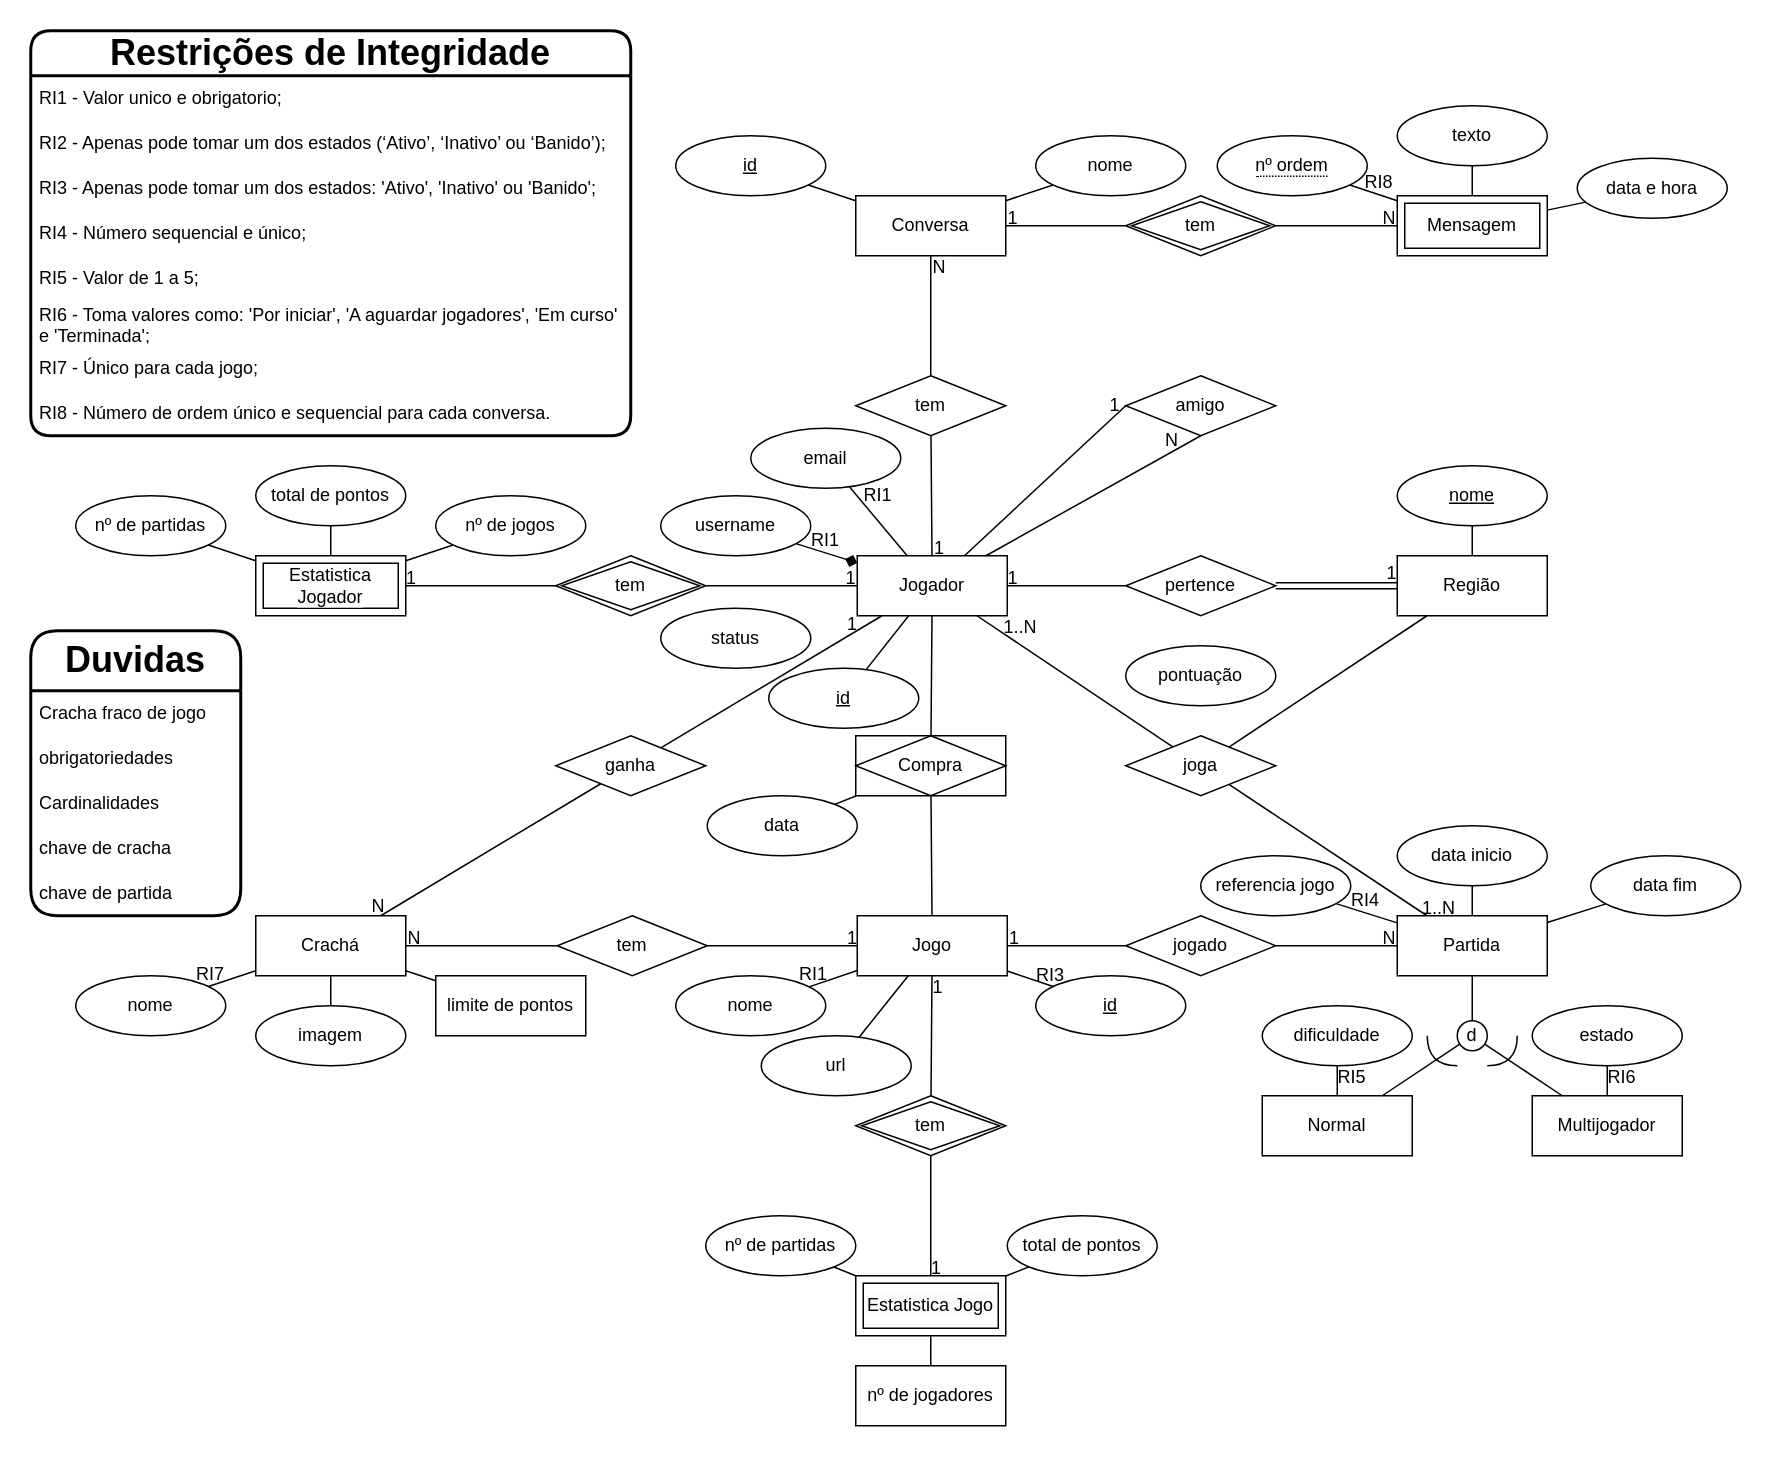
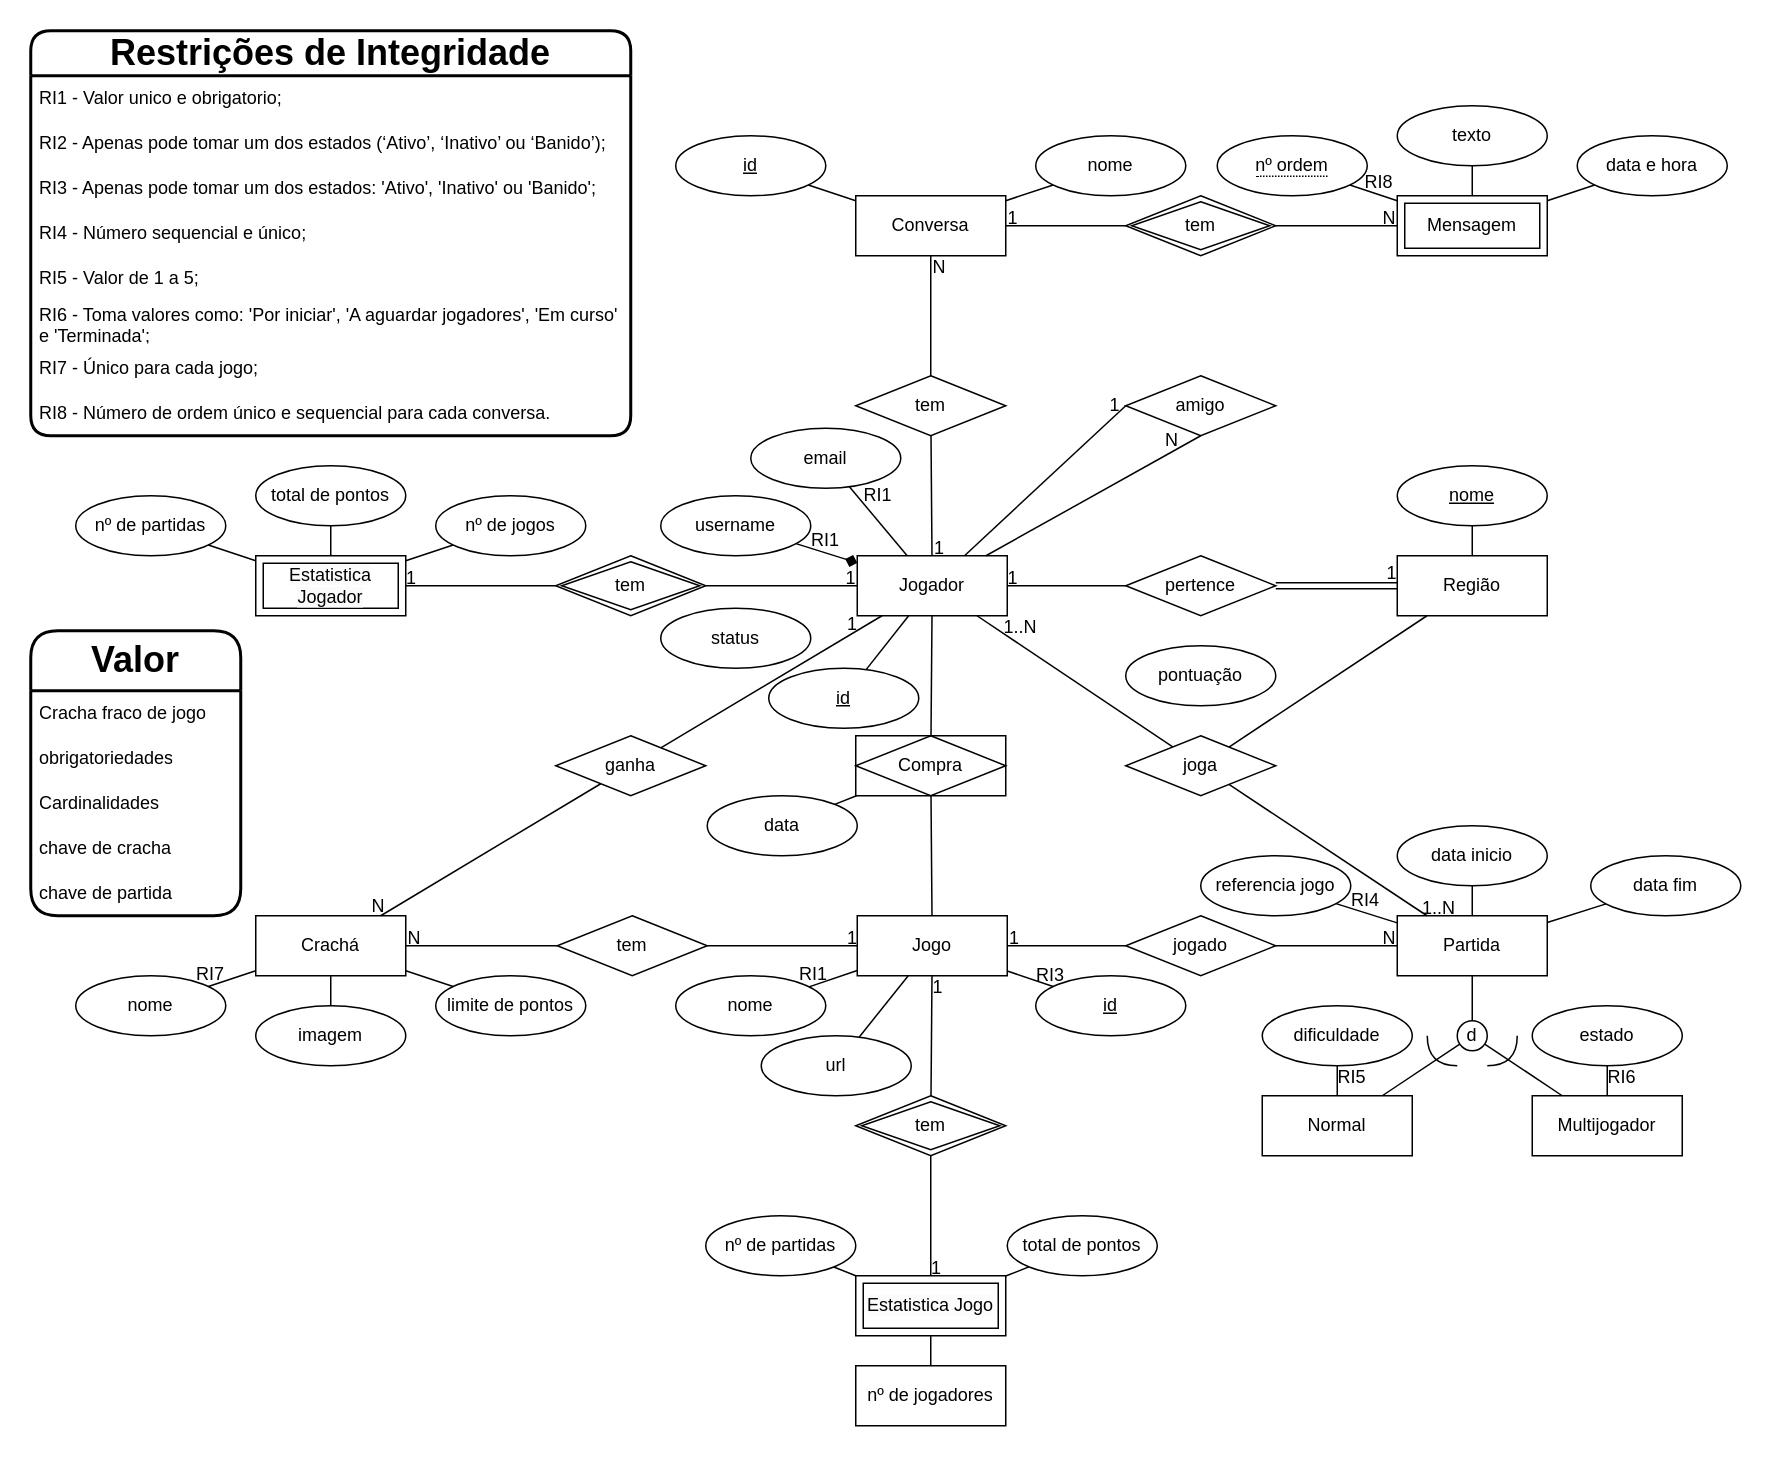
node "data e hora": moved (1652, 188) -> (1652, 166)
node "Duvidas": label "Duvidas" -> "Valor"
node "limite de pontos": shape rectangle -> ellipse
